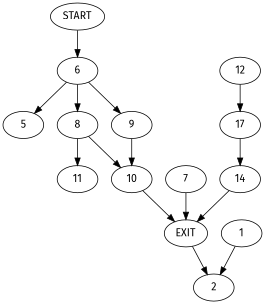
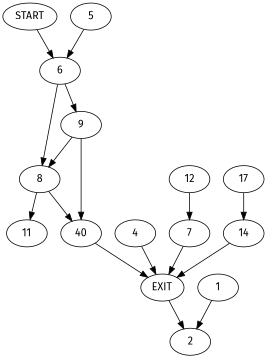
edge "12" -> "17": now "12" -> "7"
edge "6" -> "5": reversed
edge "9" -> "8": added
node "10": label "10" -> "40"
node "4": added
